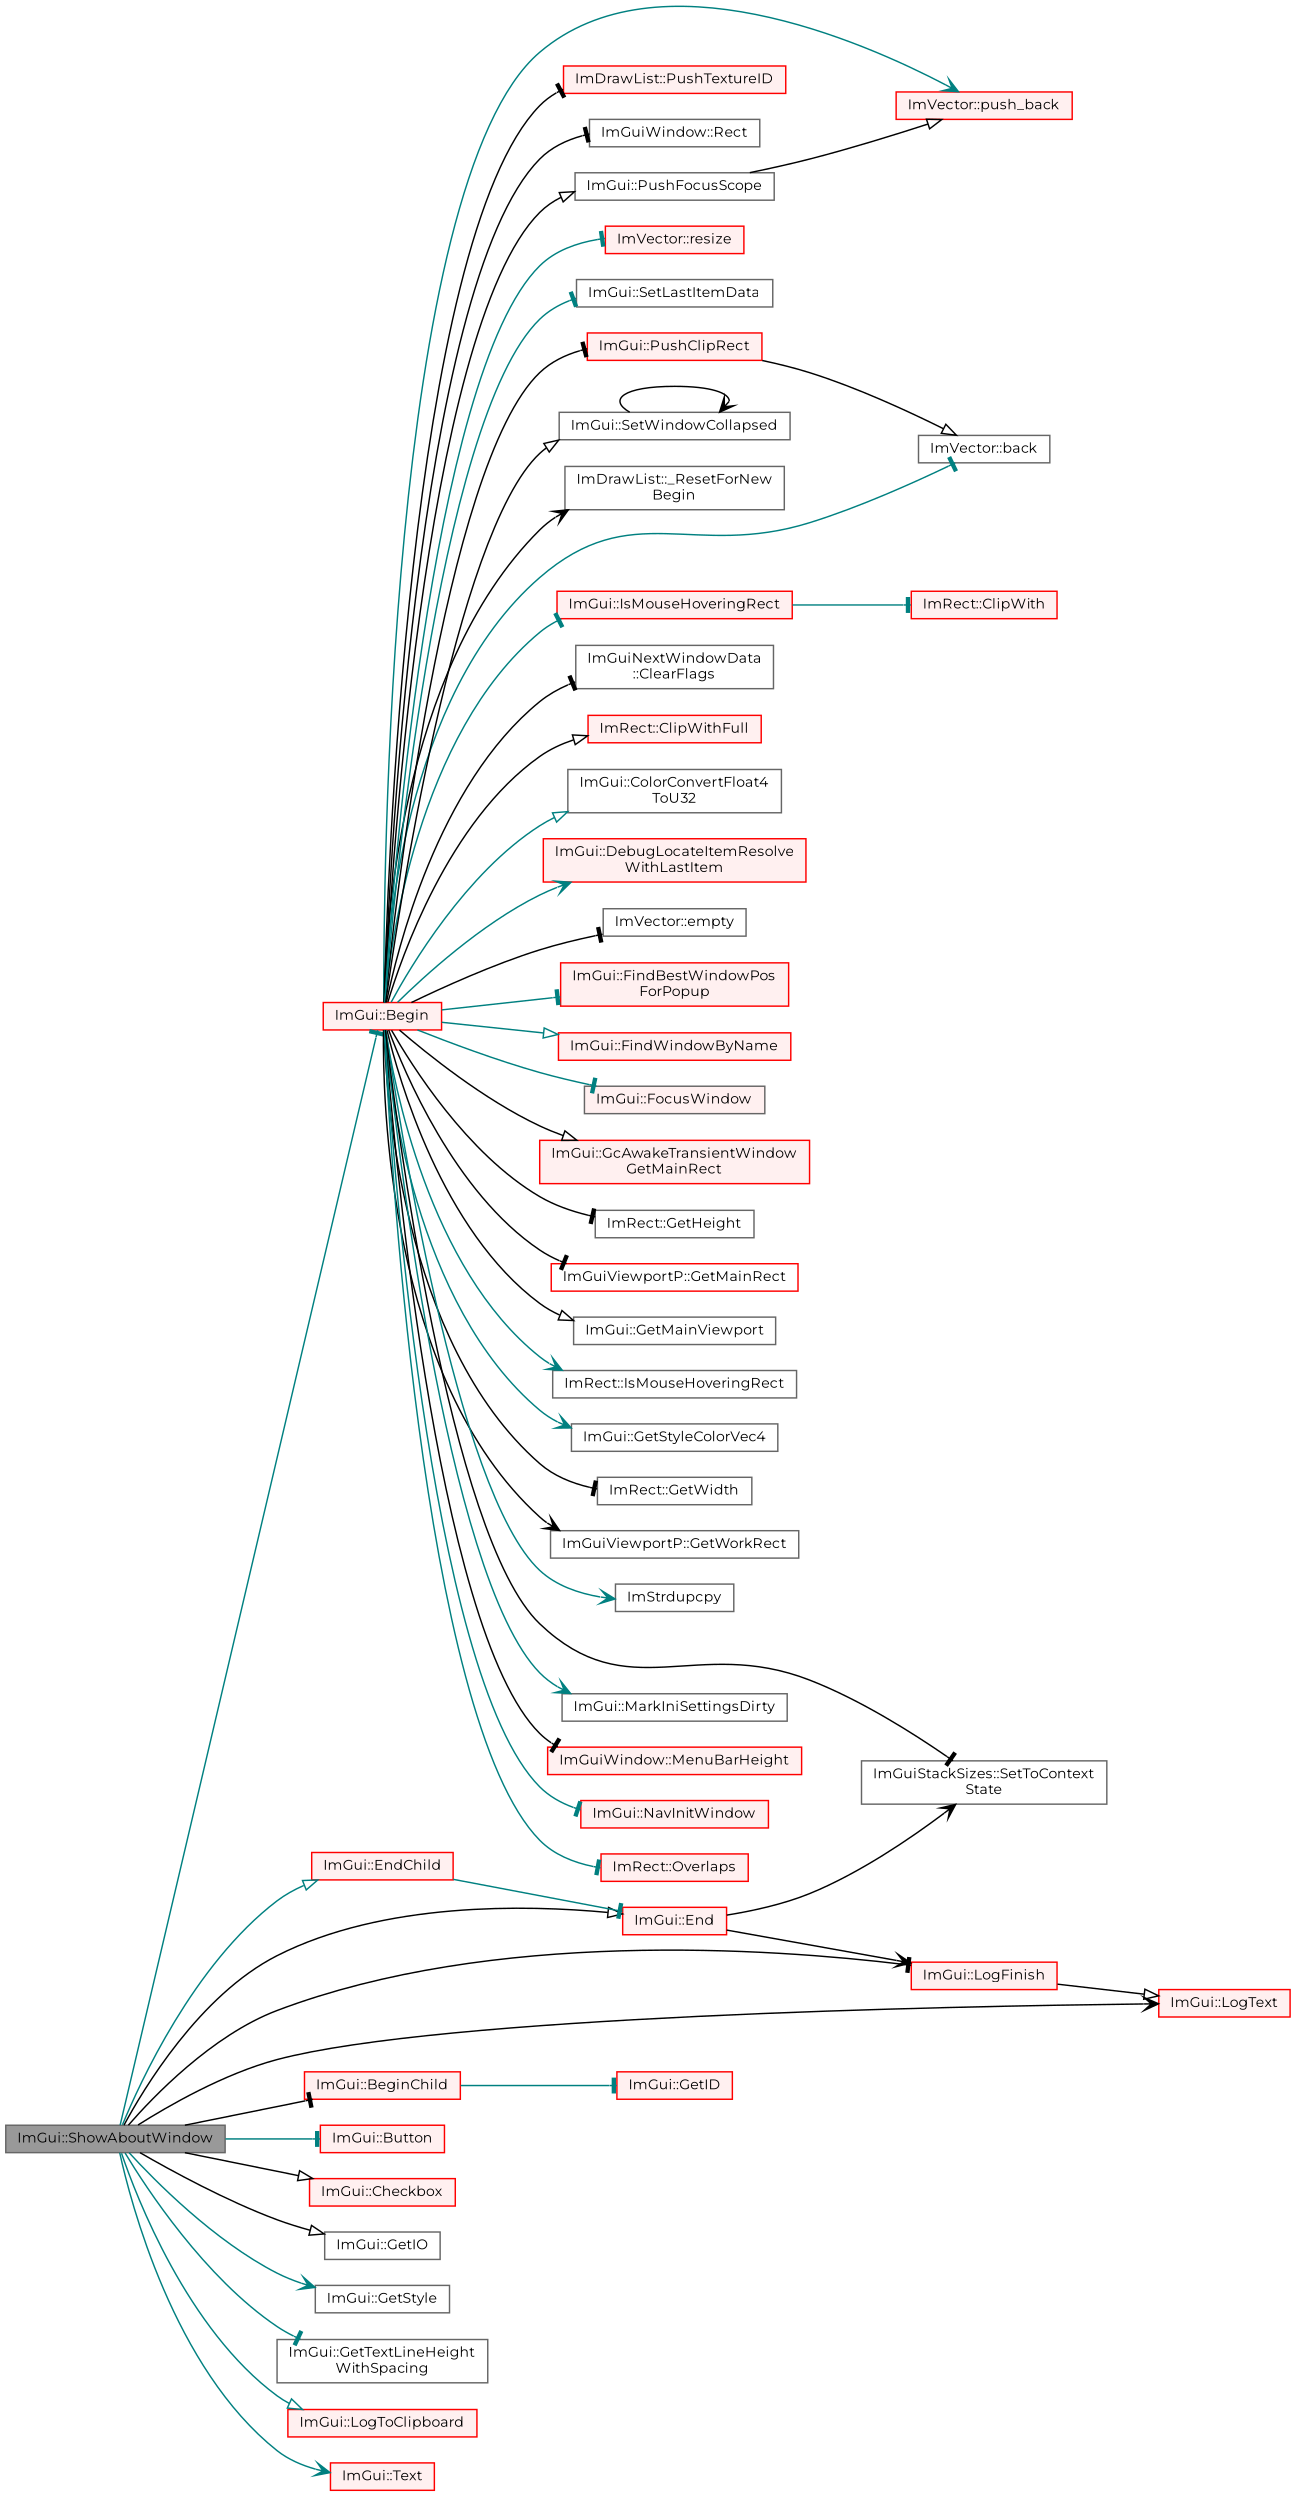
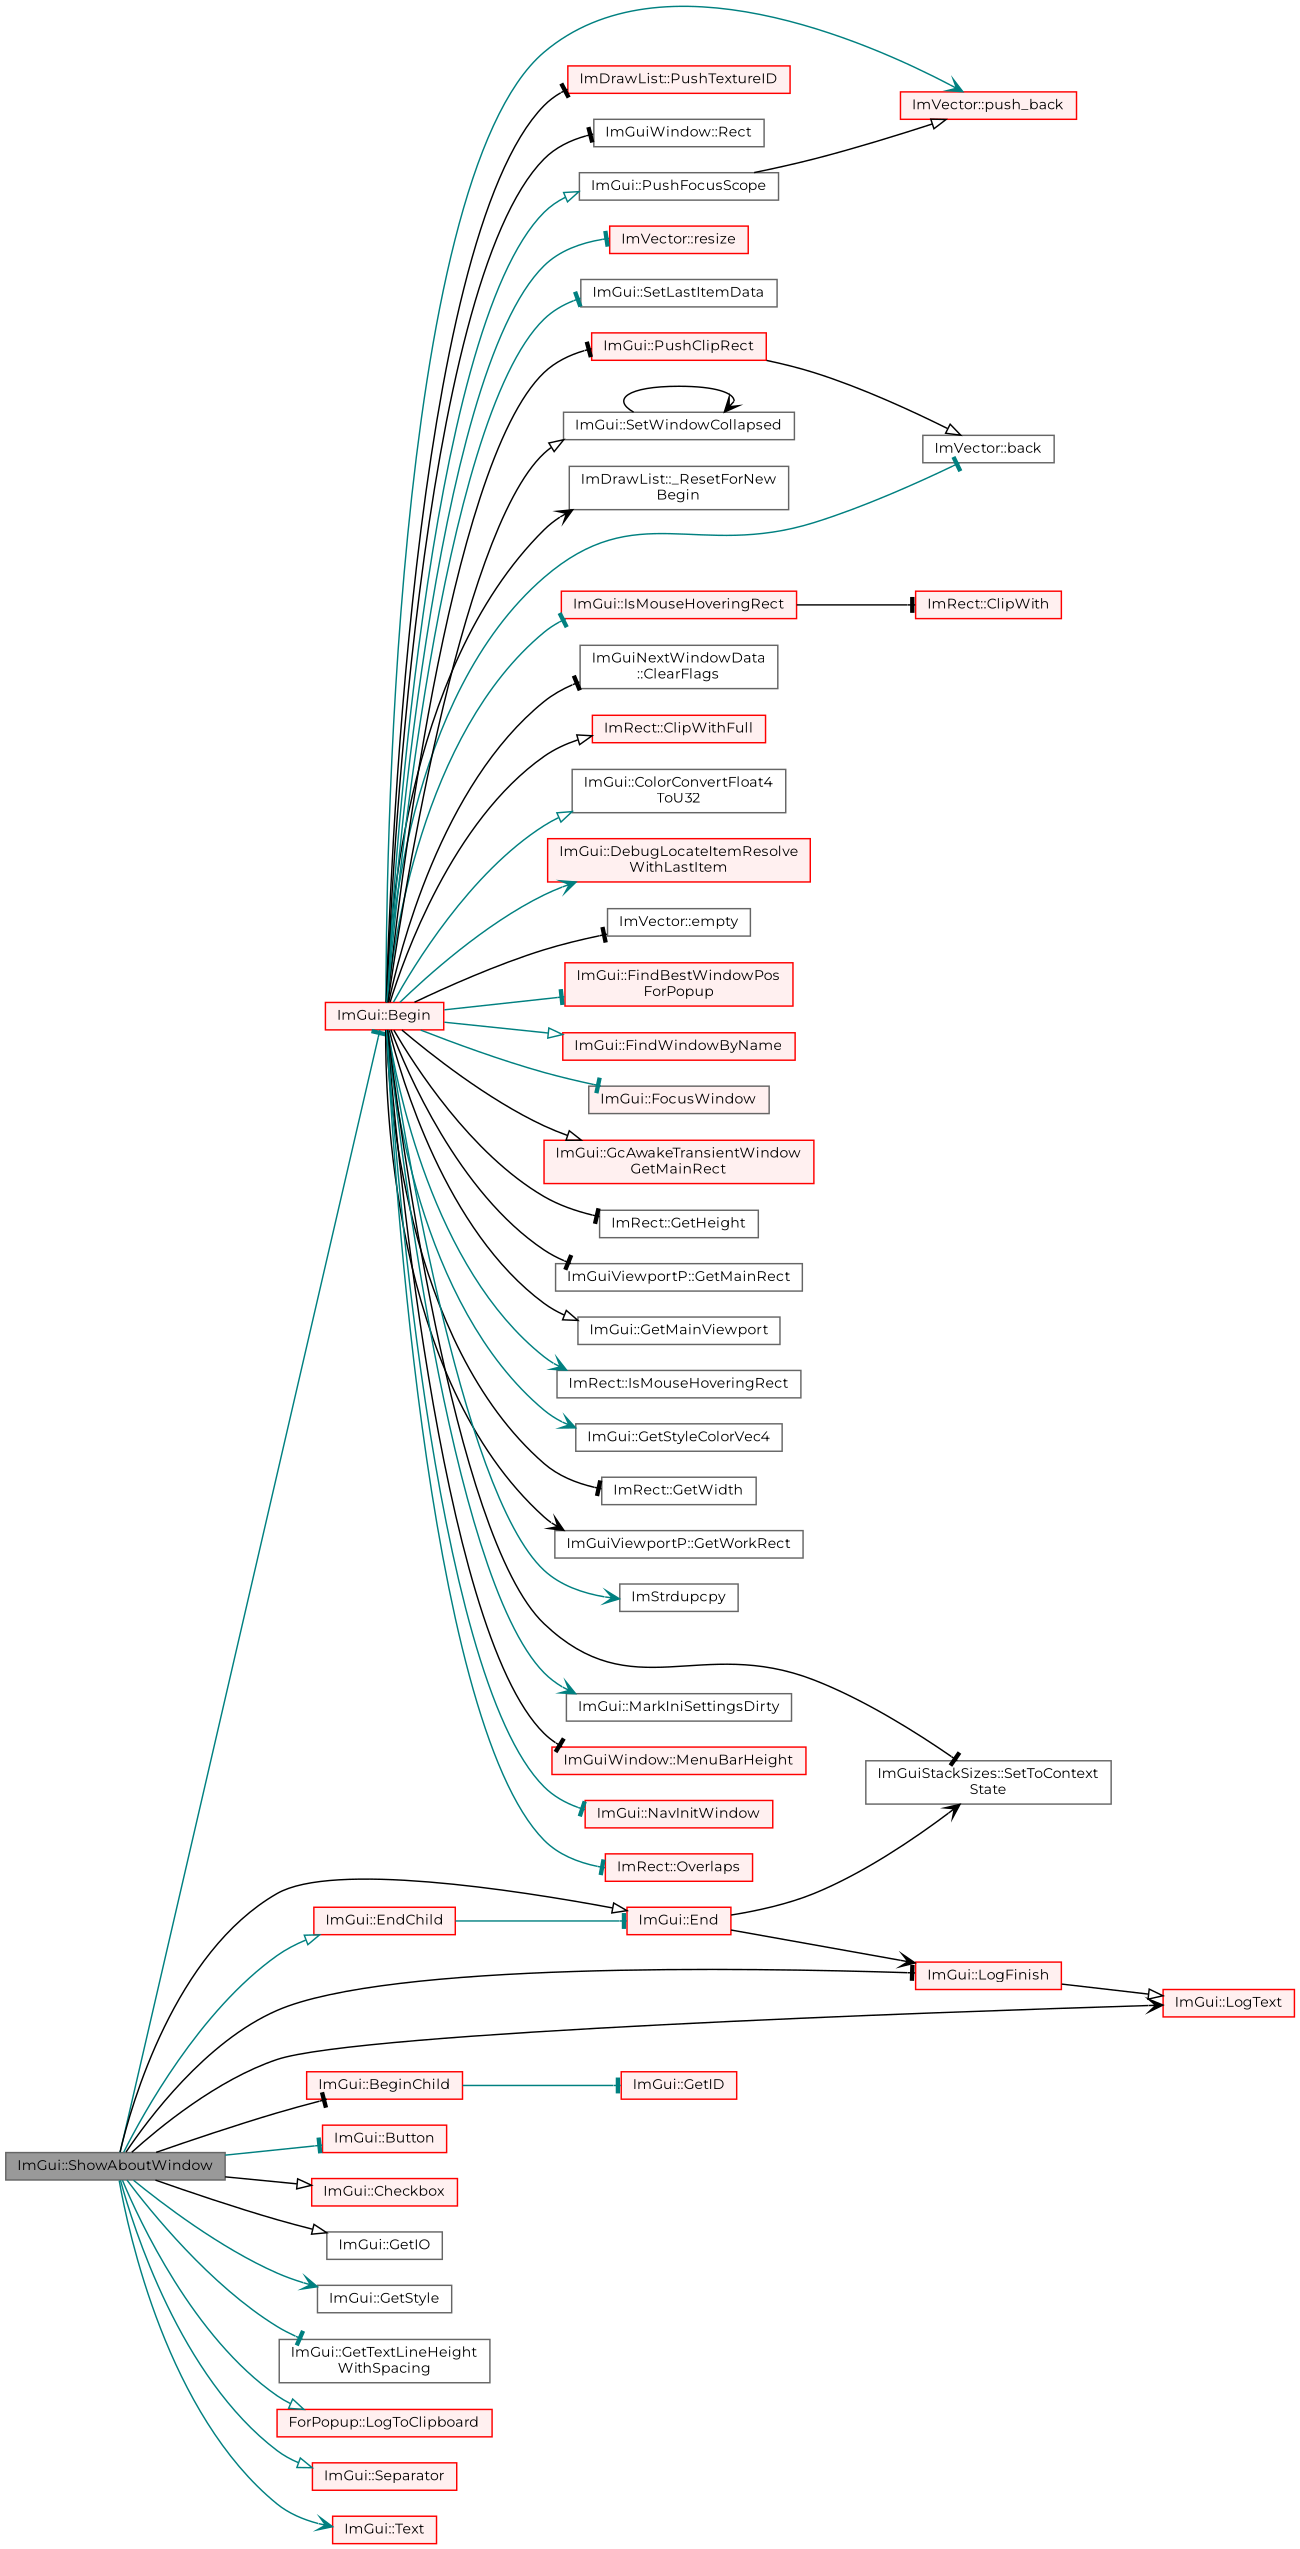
edge "ImGui::Begin" -> "ImGui::PushFocusScope": color black -> teal
edge "ImGui::IsMouseHoveringRect" -> "ImRect::ClipWith": color teal -> black
node "ImGuiViewportP::GetMainRect": color red -> grey40
node "ImGui::LogToClipboard": label "ImGui::LogToClipboard" -> "ForPopup::LogToClipboard"
node "ImGui::Separator": added
